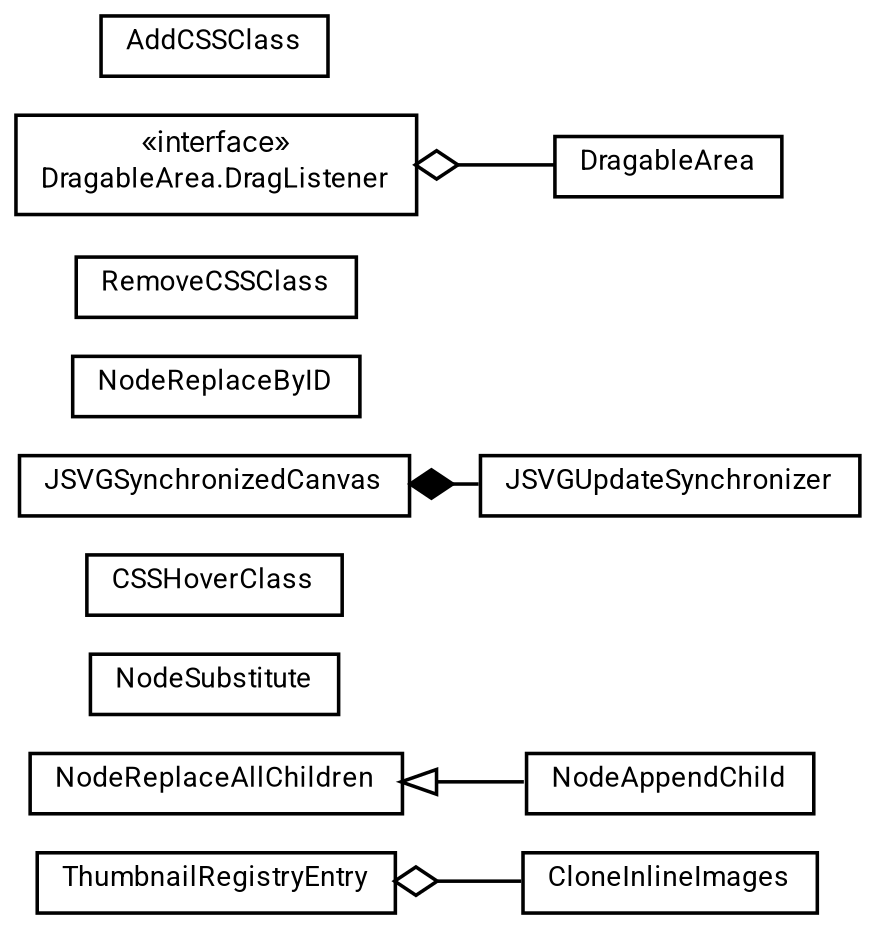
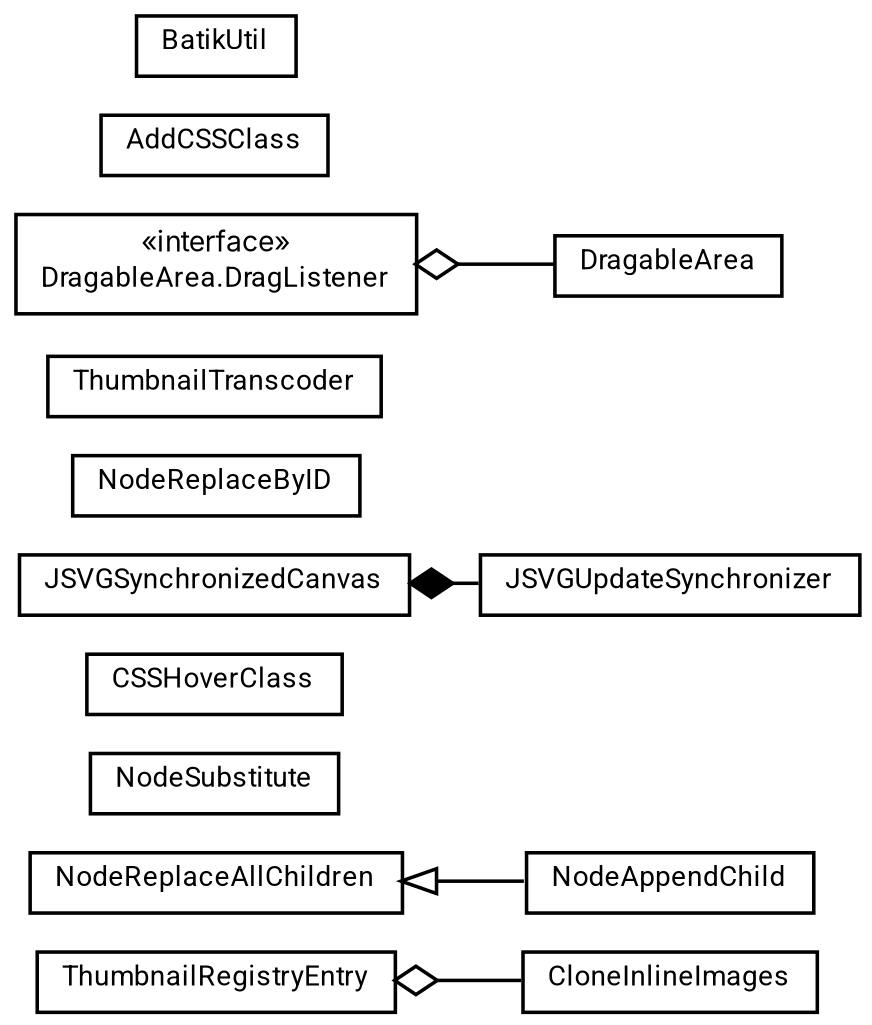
node "BatikUtil": added
node "RemoveCSSClass": removed
node "ThumbnailTranscoder": added
